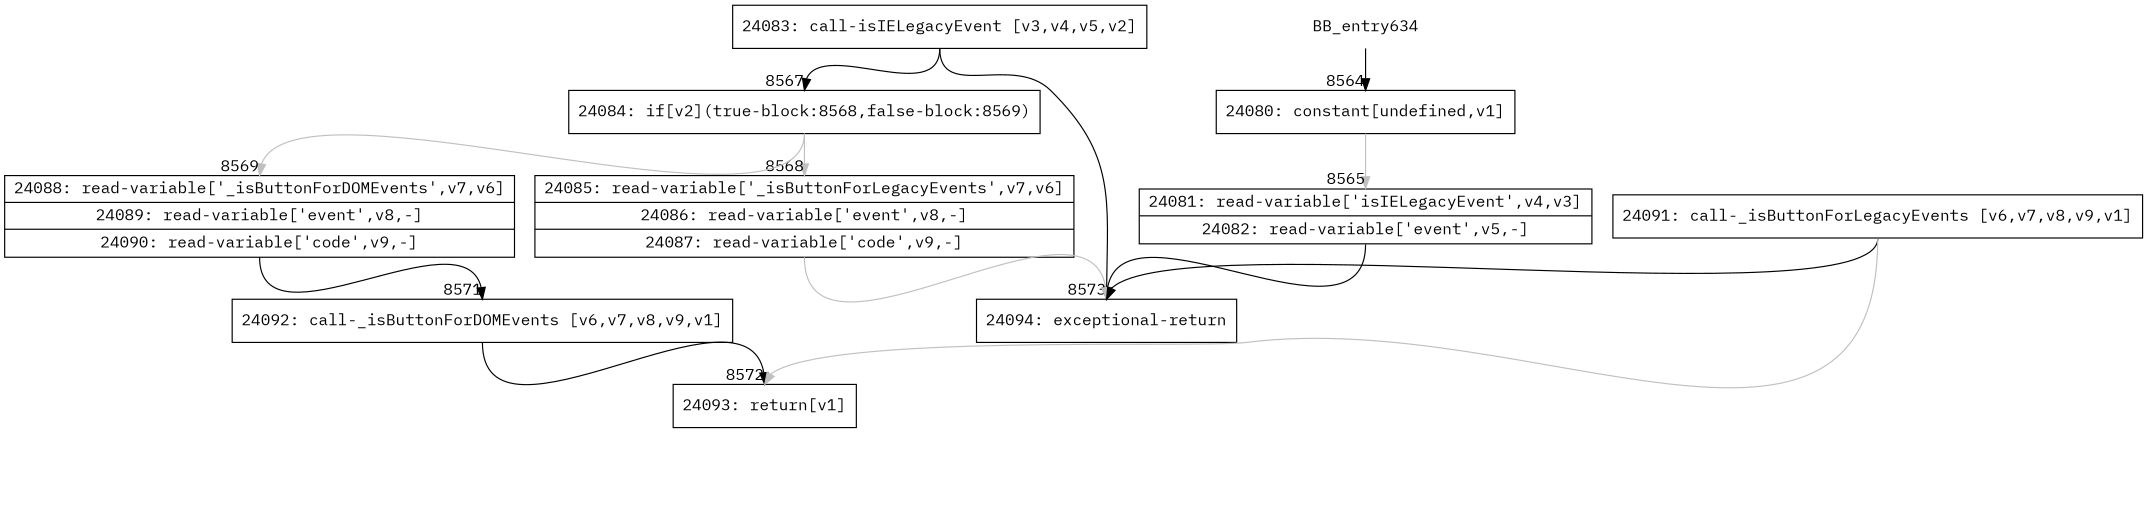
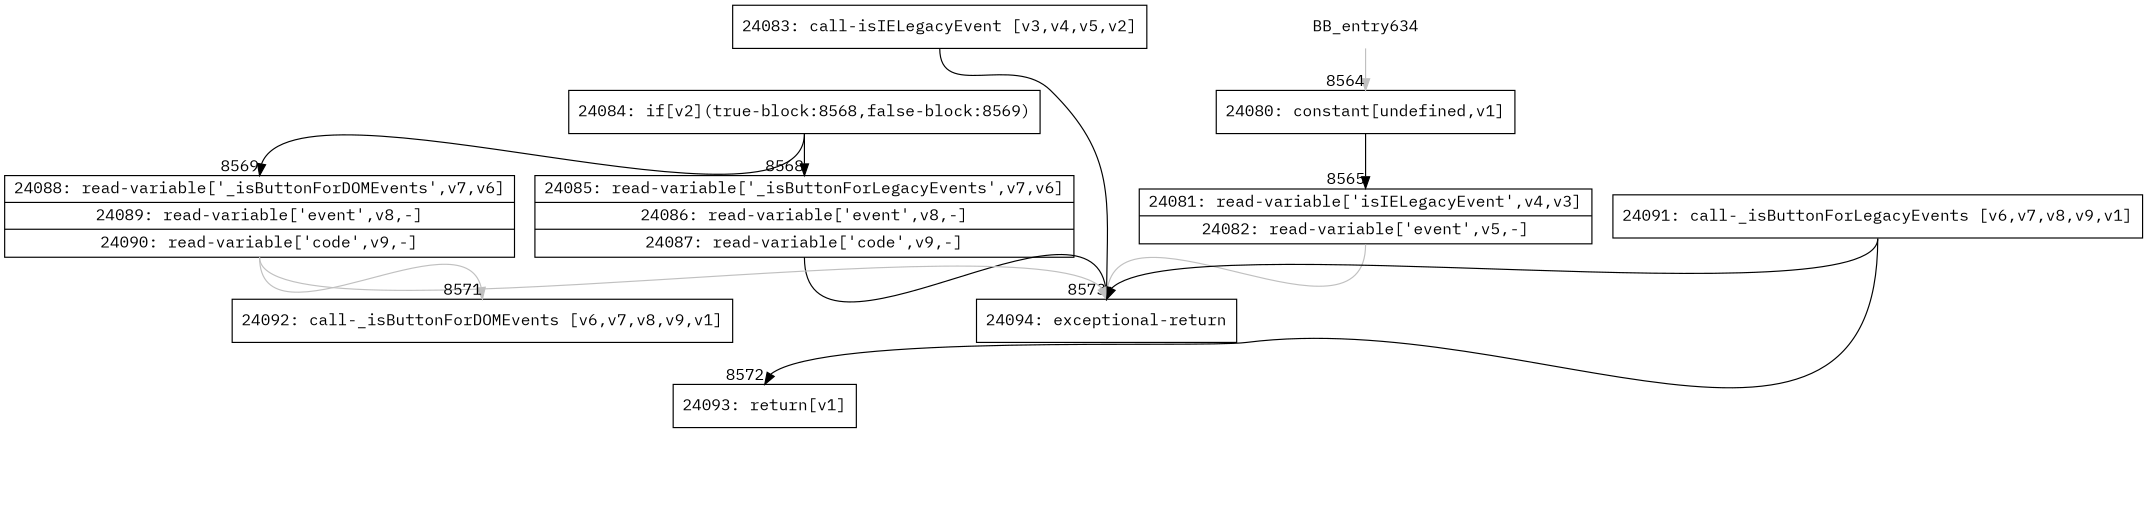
edge "BB_entry634" -> "24080: constant[undefined,v1]": color black -> gray
edge "24083: call-isIELegacyEvent [v3,v4,v5,v2]" -> "24084: if[v2](true-block:8568,false-block:8569)": removed
edge "24084: if[v2](true-block:8568,false-block:8569)" -> "24085: read-variable['_isButtonForLegacyEvents',v7,v6]": color gray -> black
edge "24084: if[v2](true-block:8568,false-block:8569)" -> "24088: read-variable['_isButtonForDOMEvents',v7,v6]": color gray -> black
edge "24080: constant[undefined,v1]" -> "24081: read-variable['isIELegacyEvent',v4,v3]": color gray -> black
edge "24081: read-variable['isIELegacyEvent',v4,v3]" -> "24094: exceptional-return": color black -> gray
edge "24088: read-variable['_isButtonForDOMEvents',v7,v6]" -> "24094: exceptional-return": added
edge "24088: read-variable['_isButtonForDOMEvents',v7,v6]" -> "24092: call-_isButtonForDOMEvents [v6,v7,v8,v9,v1]": color black -> gray
edge "24085: read-variable['_isButtonForLegacyEvents',v7,v6]" -> "24094: exceptional-return": color gray -> black
edge "24091: call-_isButtonForLegacyEvents [v6,v7,v8,v9,v1]" -> "24093: return[v1]": color gray -> black
edge "24092: call-_isButtonForDOMEvents [v6,v7,v8,v9,v1]" -> "24093: return[v1]": removed
